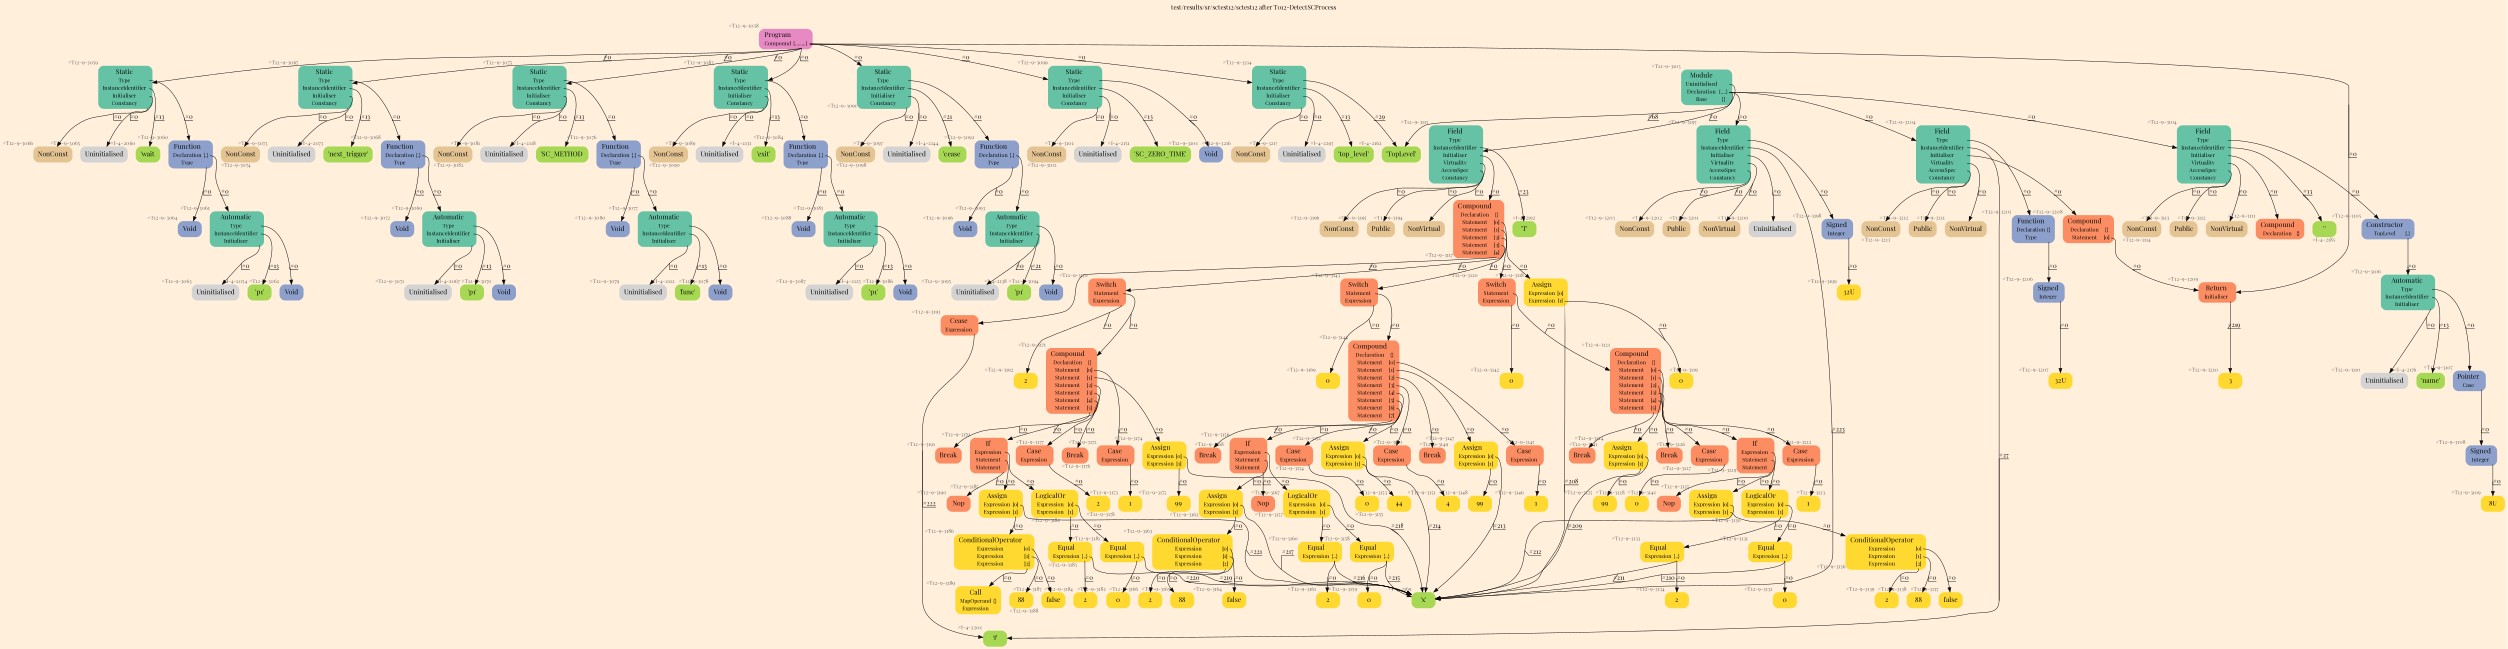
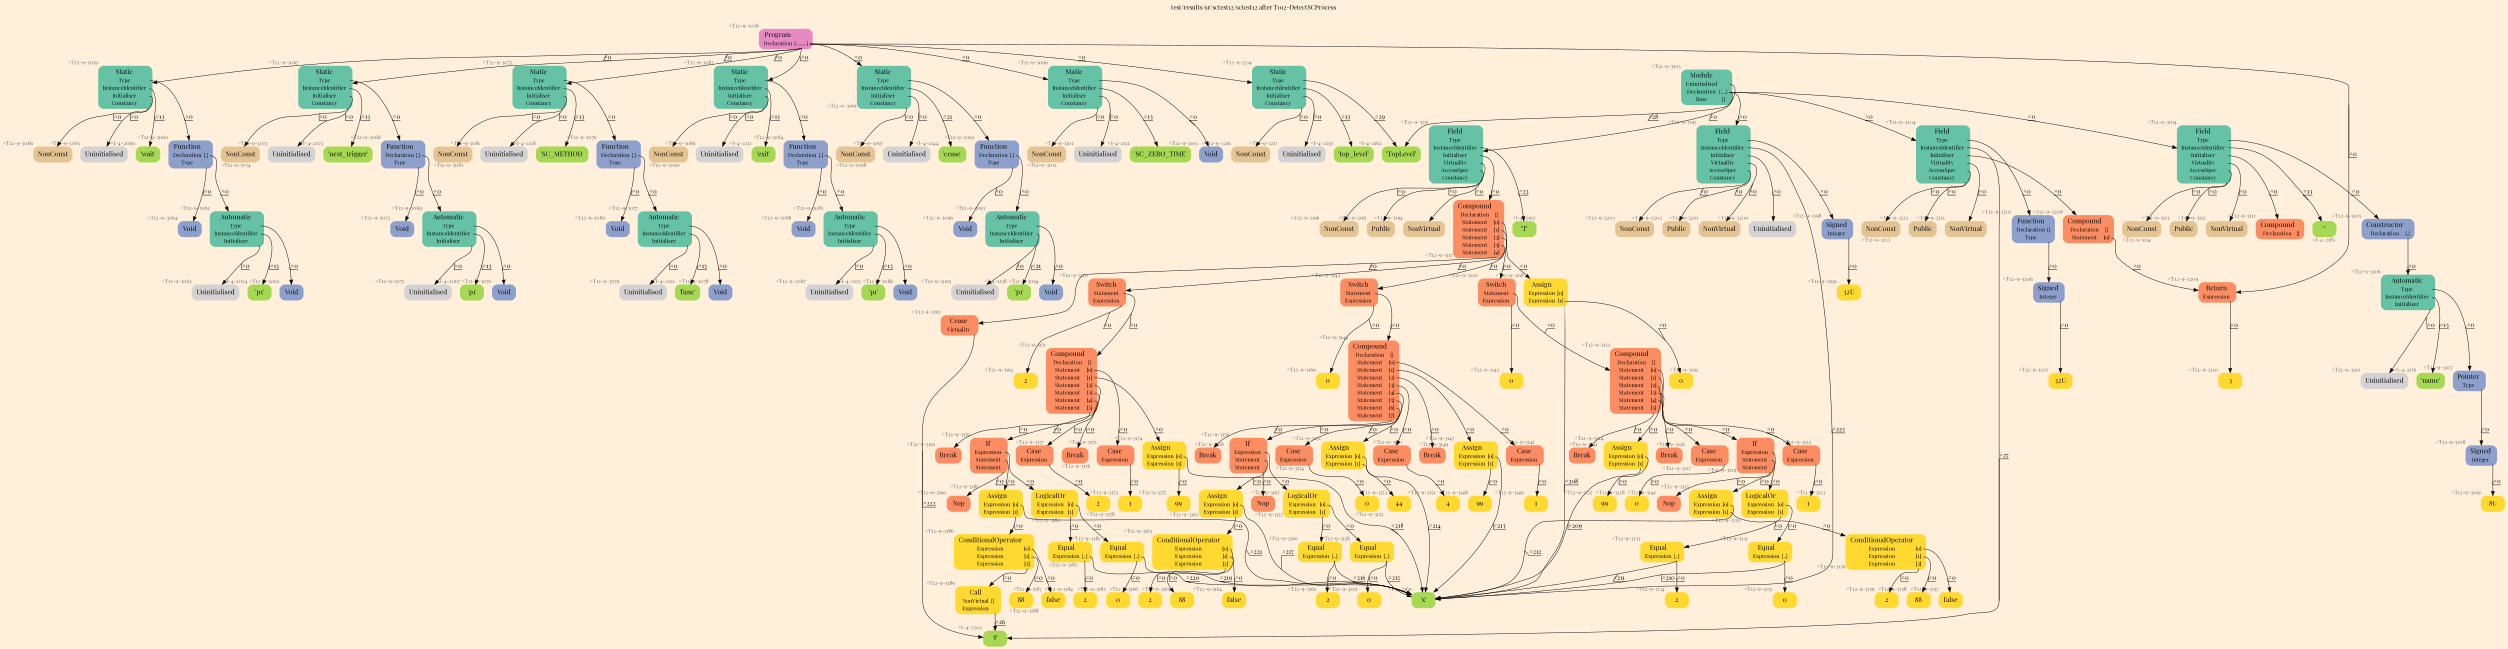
node "Program": text "Compound" -> "Declaration"
edge "Module" -> "'TopLevel'": label "#68" -> "#28"
node "Constructor": text "TopLevel" -> "Declaration"
node "Return": text "Initialiser" -> "Expression"
edge "Return" -> "3": label "#219" -> "#0"
node "Cease": text "Expression" -> "Virtuality"
node "Pointer": text "Case" -> "Type"
node "Call": text "MapOperand" -> "NonVirtual"
edge "Call" -> "'f'": added, label "#26"
